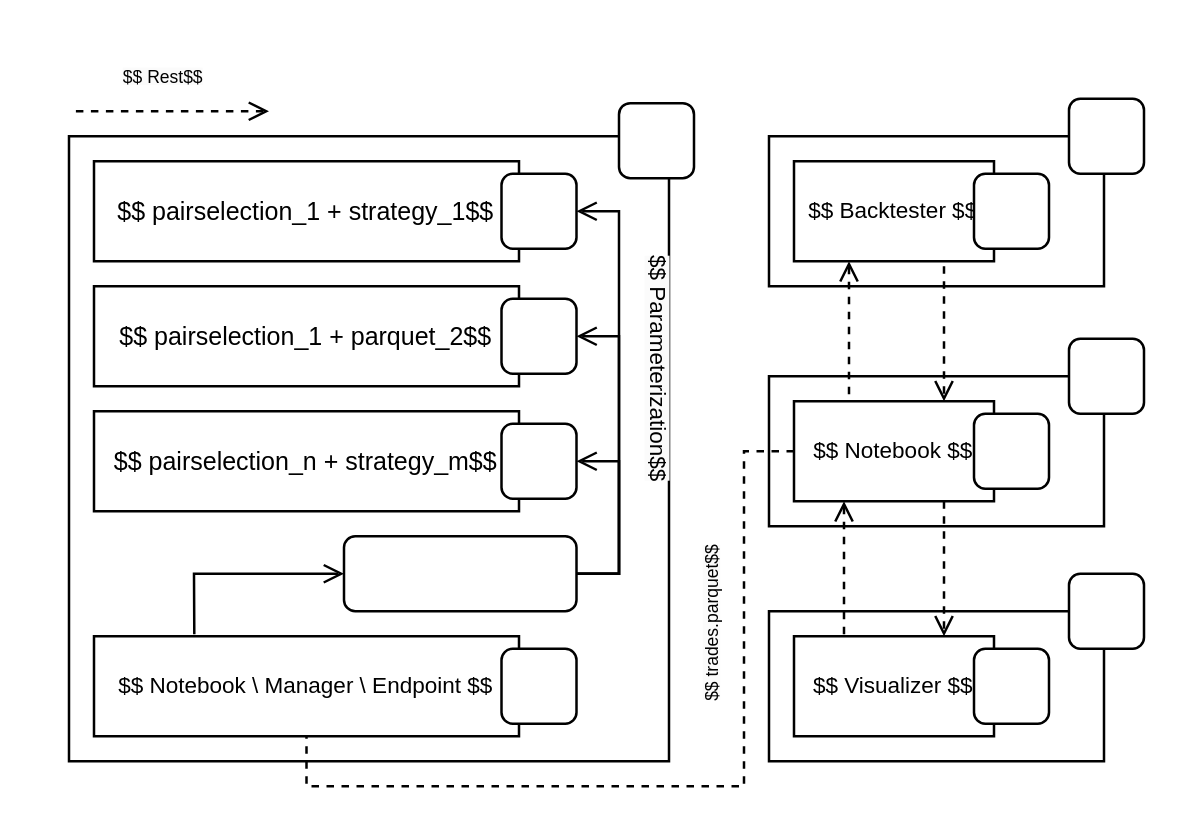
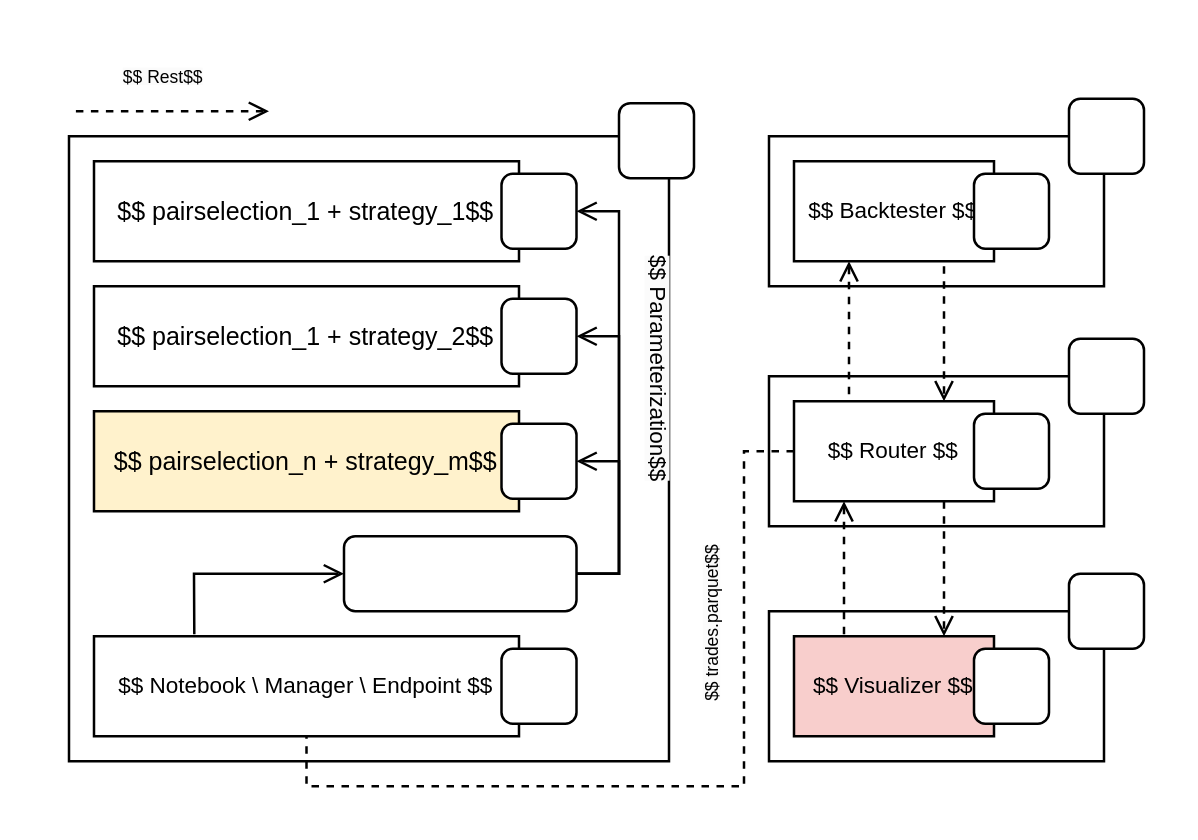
node "$$ pairselection_1 + parquet_2$$": label "$$ pairselection_1 + parquet_2$$" -> "$$ pairselection_1 + strategy_2$$"
node "$$ Notebook $$": label "$$ Notebook $$" -> "$$ Router $$"
node "$$ pairselection_n + strategy_m$$": fillcolor #ffffff -> #fff2cc
node "$$ Visualizer $$": fillcolor #ffffff -> #f8cecc
